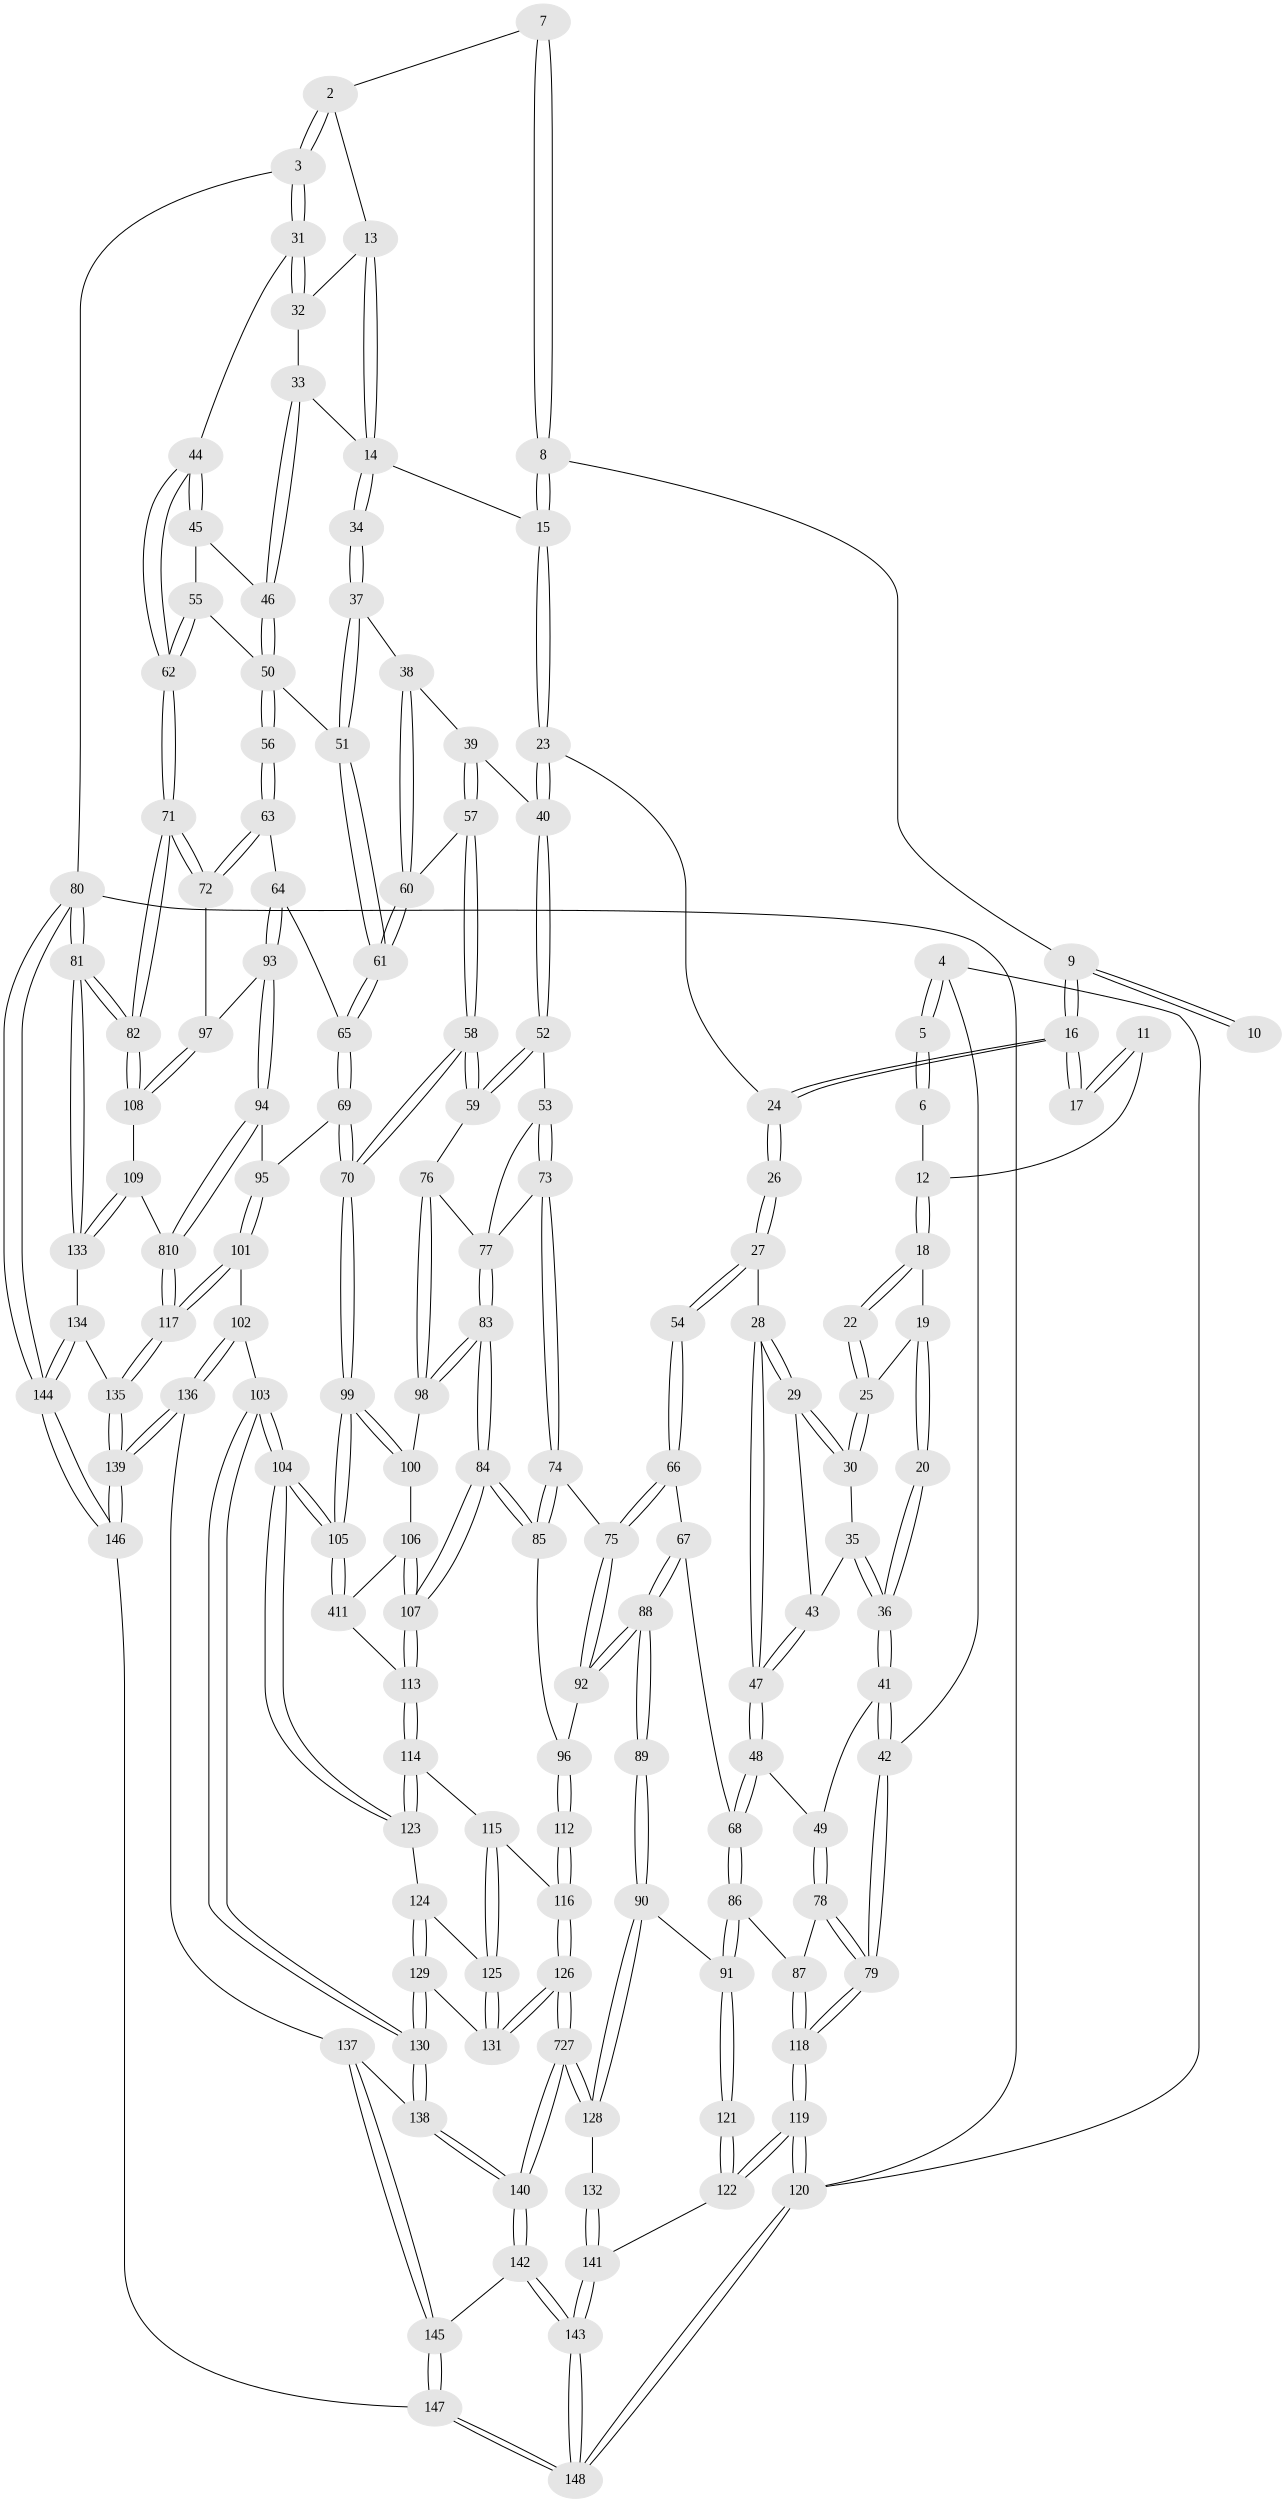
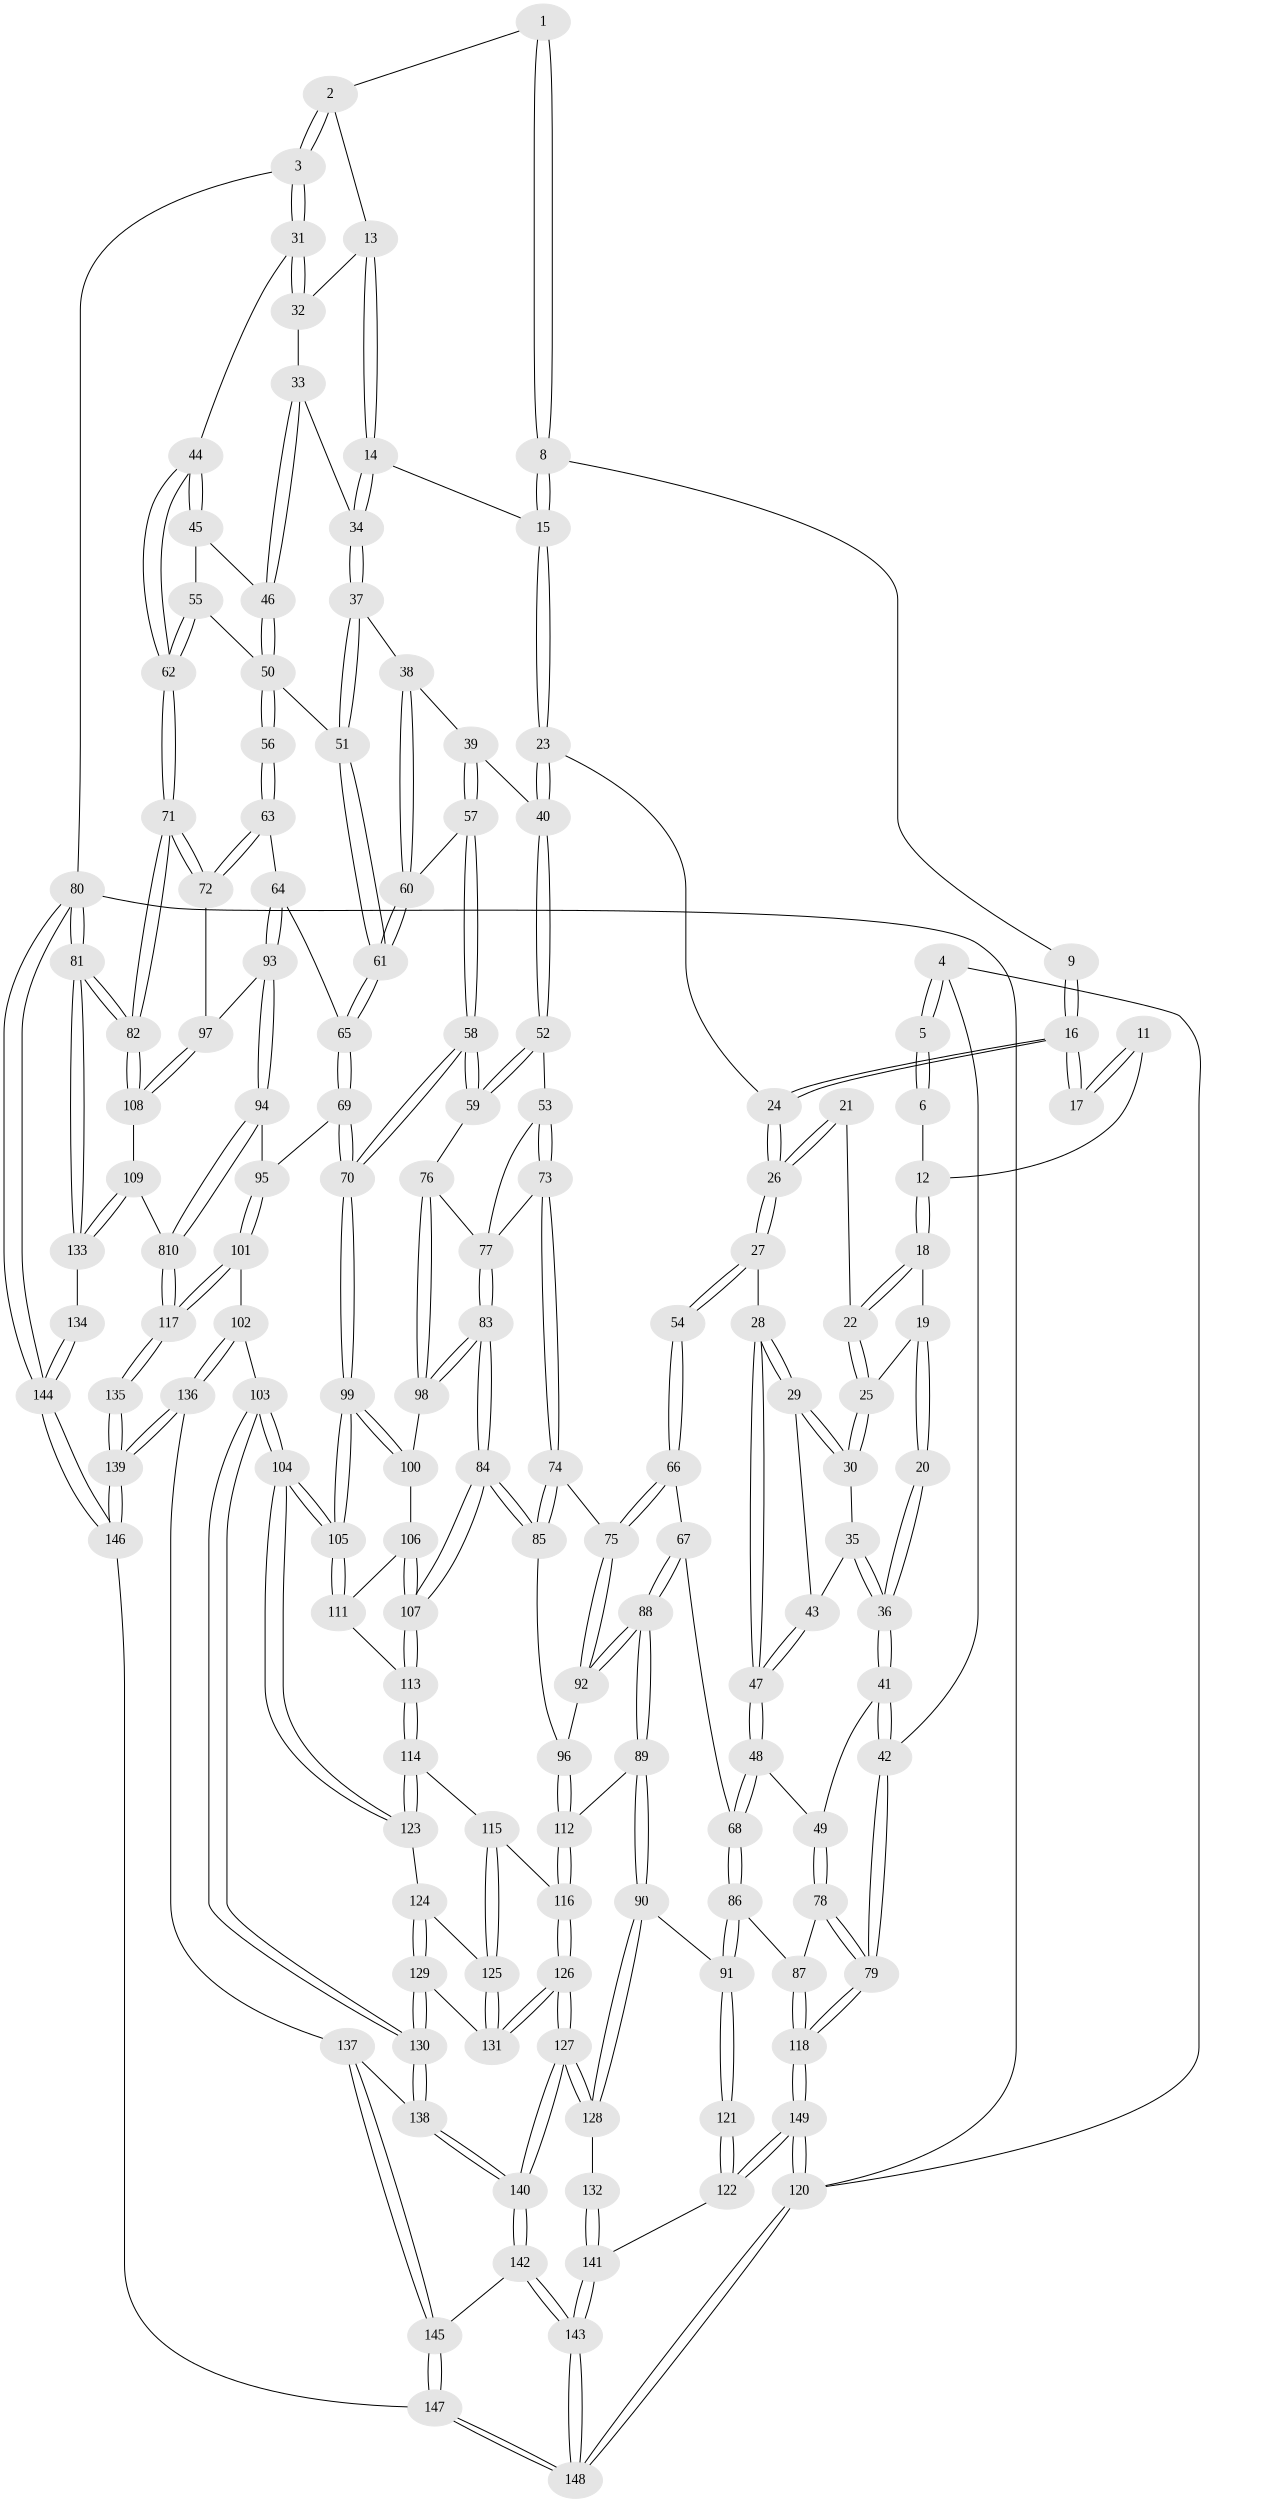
node "7": label "7" -> "1"
edge "33" -- "14": now "33" -- "34"
node "10": removed
node "21": added
edge "134" -- "135": removed
node "411": label "411" -> "111"
edge "89" -- "112": added
node "727": label "727" -> "127"
node "119": label "119" -> "149"
